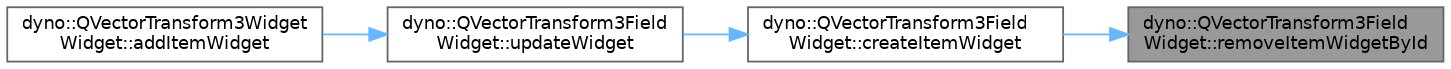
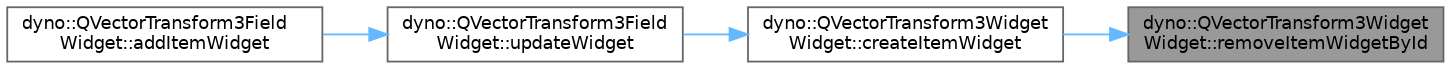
node "dyno::QVectorTransform3Widget Widget::addItemWidget": label "dyno::QVectorTransform3Widget Widget::addItemWidget" -> "dyno::QVectorTransform3Field Widget::addItemWidget"
node "dyno::QVectorTransform3Field Widget::createItemWidget": label "dyno::QVectorTransform3Field Widget::createItemWidget" -> "dyno::QVectorTransform3Widget Widget::createItemWidget"
node "dyno::QVectorTransform3Field Widget::removeItemWidgetById": label "dyno::QVectorTransform3Field Widget::removeItemWidgetById" -> "dyno::QVectorTransform3Widget Widget::removeItemWidgetById"
